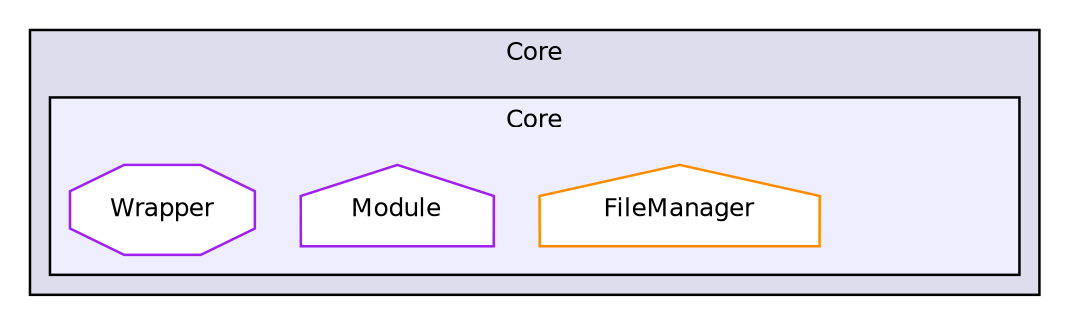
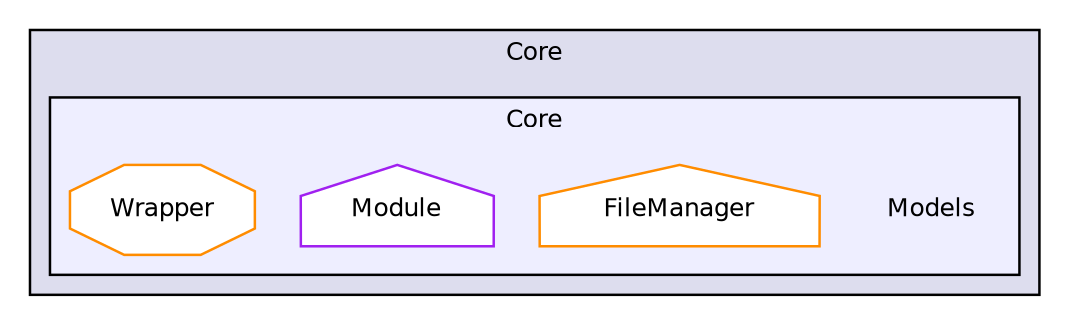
node "Wrapper": color purple -> darkorange
node "Models": added
